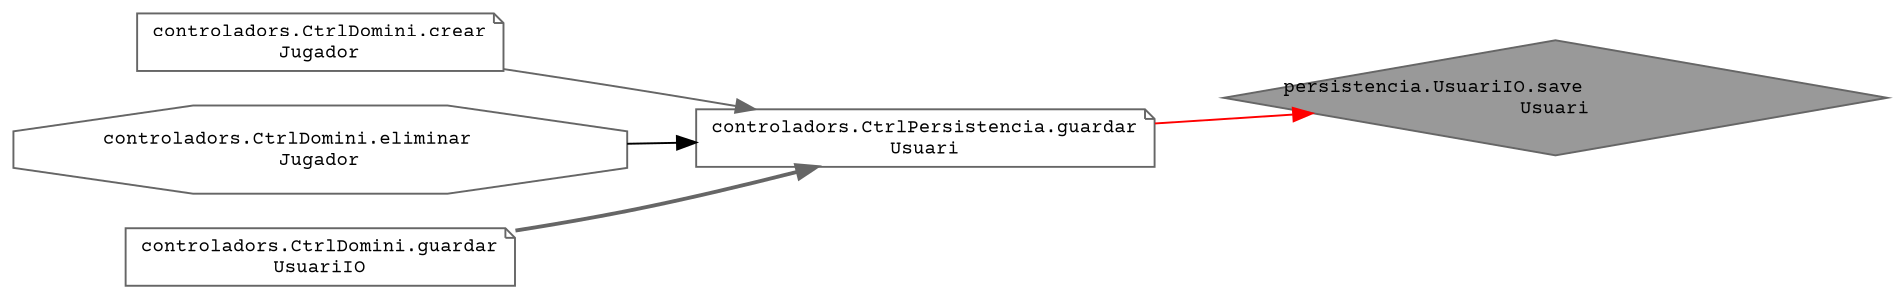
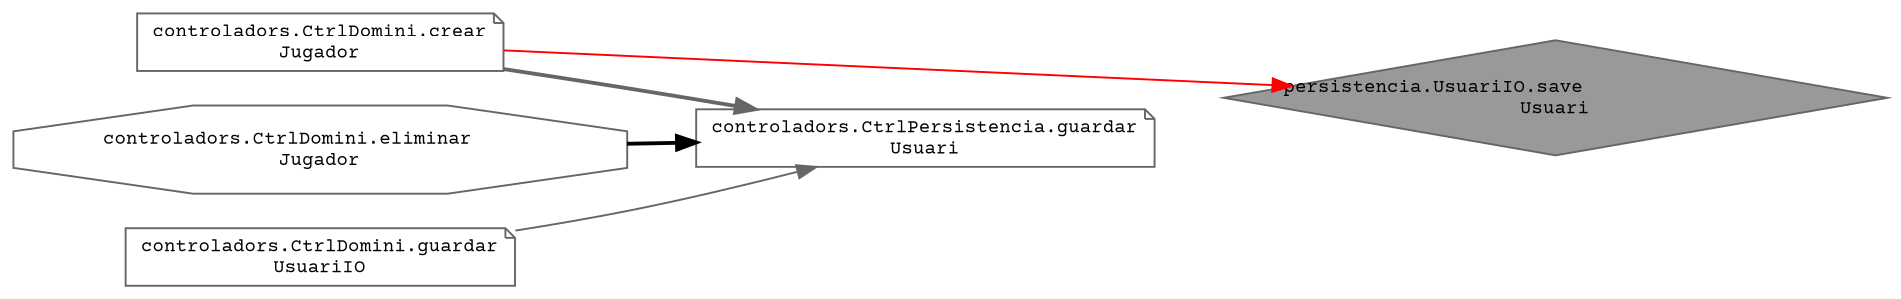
edge "controladors.CtrlDomini.crear Jugador" -> "controladors.CtrlPersistencia.guardar Usuari": style solid -> bold
edge "controladors.CtrlPersistencia.guardar Usuari" -> "persistencia.UsuariIO.save Usuari": now "controladors.CtrlDomini.crear Jugador" -> "persistencia.UsuariIO.save Usuari"
edge "controladors.CtrlDomini.eliminar Jugador" -> "controladors.CtrlPersistencia.guardar Usuari": style solid -> bold
edge "controladors.CtrlDomini.guardar UsuariIO" -> "controladors.CtrlPersistencia.guardar Usuari": style bold -> solid
